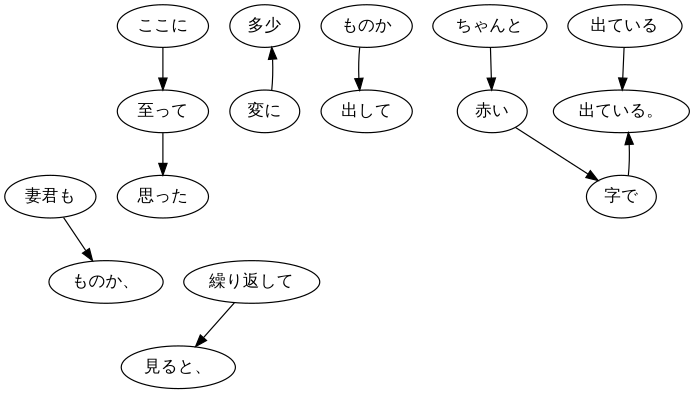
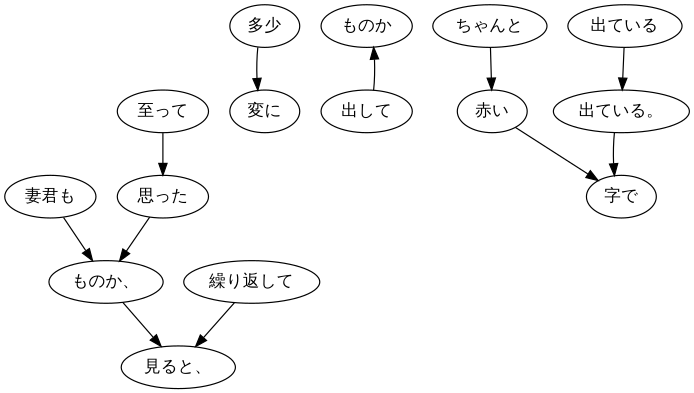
node "ここに": removed
edge "ものか" -> "出して": reversed
edge "変に" -> "多少": reversed
edge "字で" -> "出ている。": reversed
edge "思った" -> "ものか、": added
edge "ものか、" -> "見ると、": added
